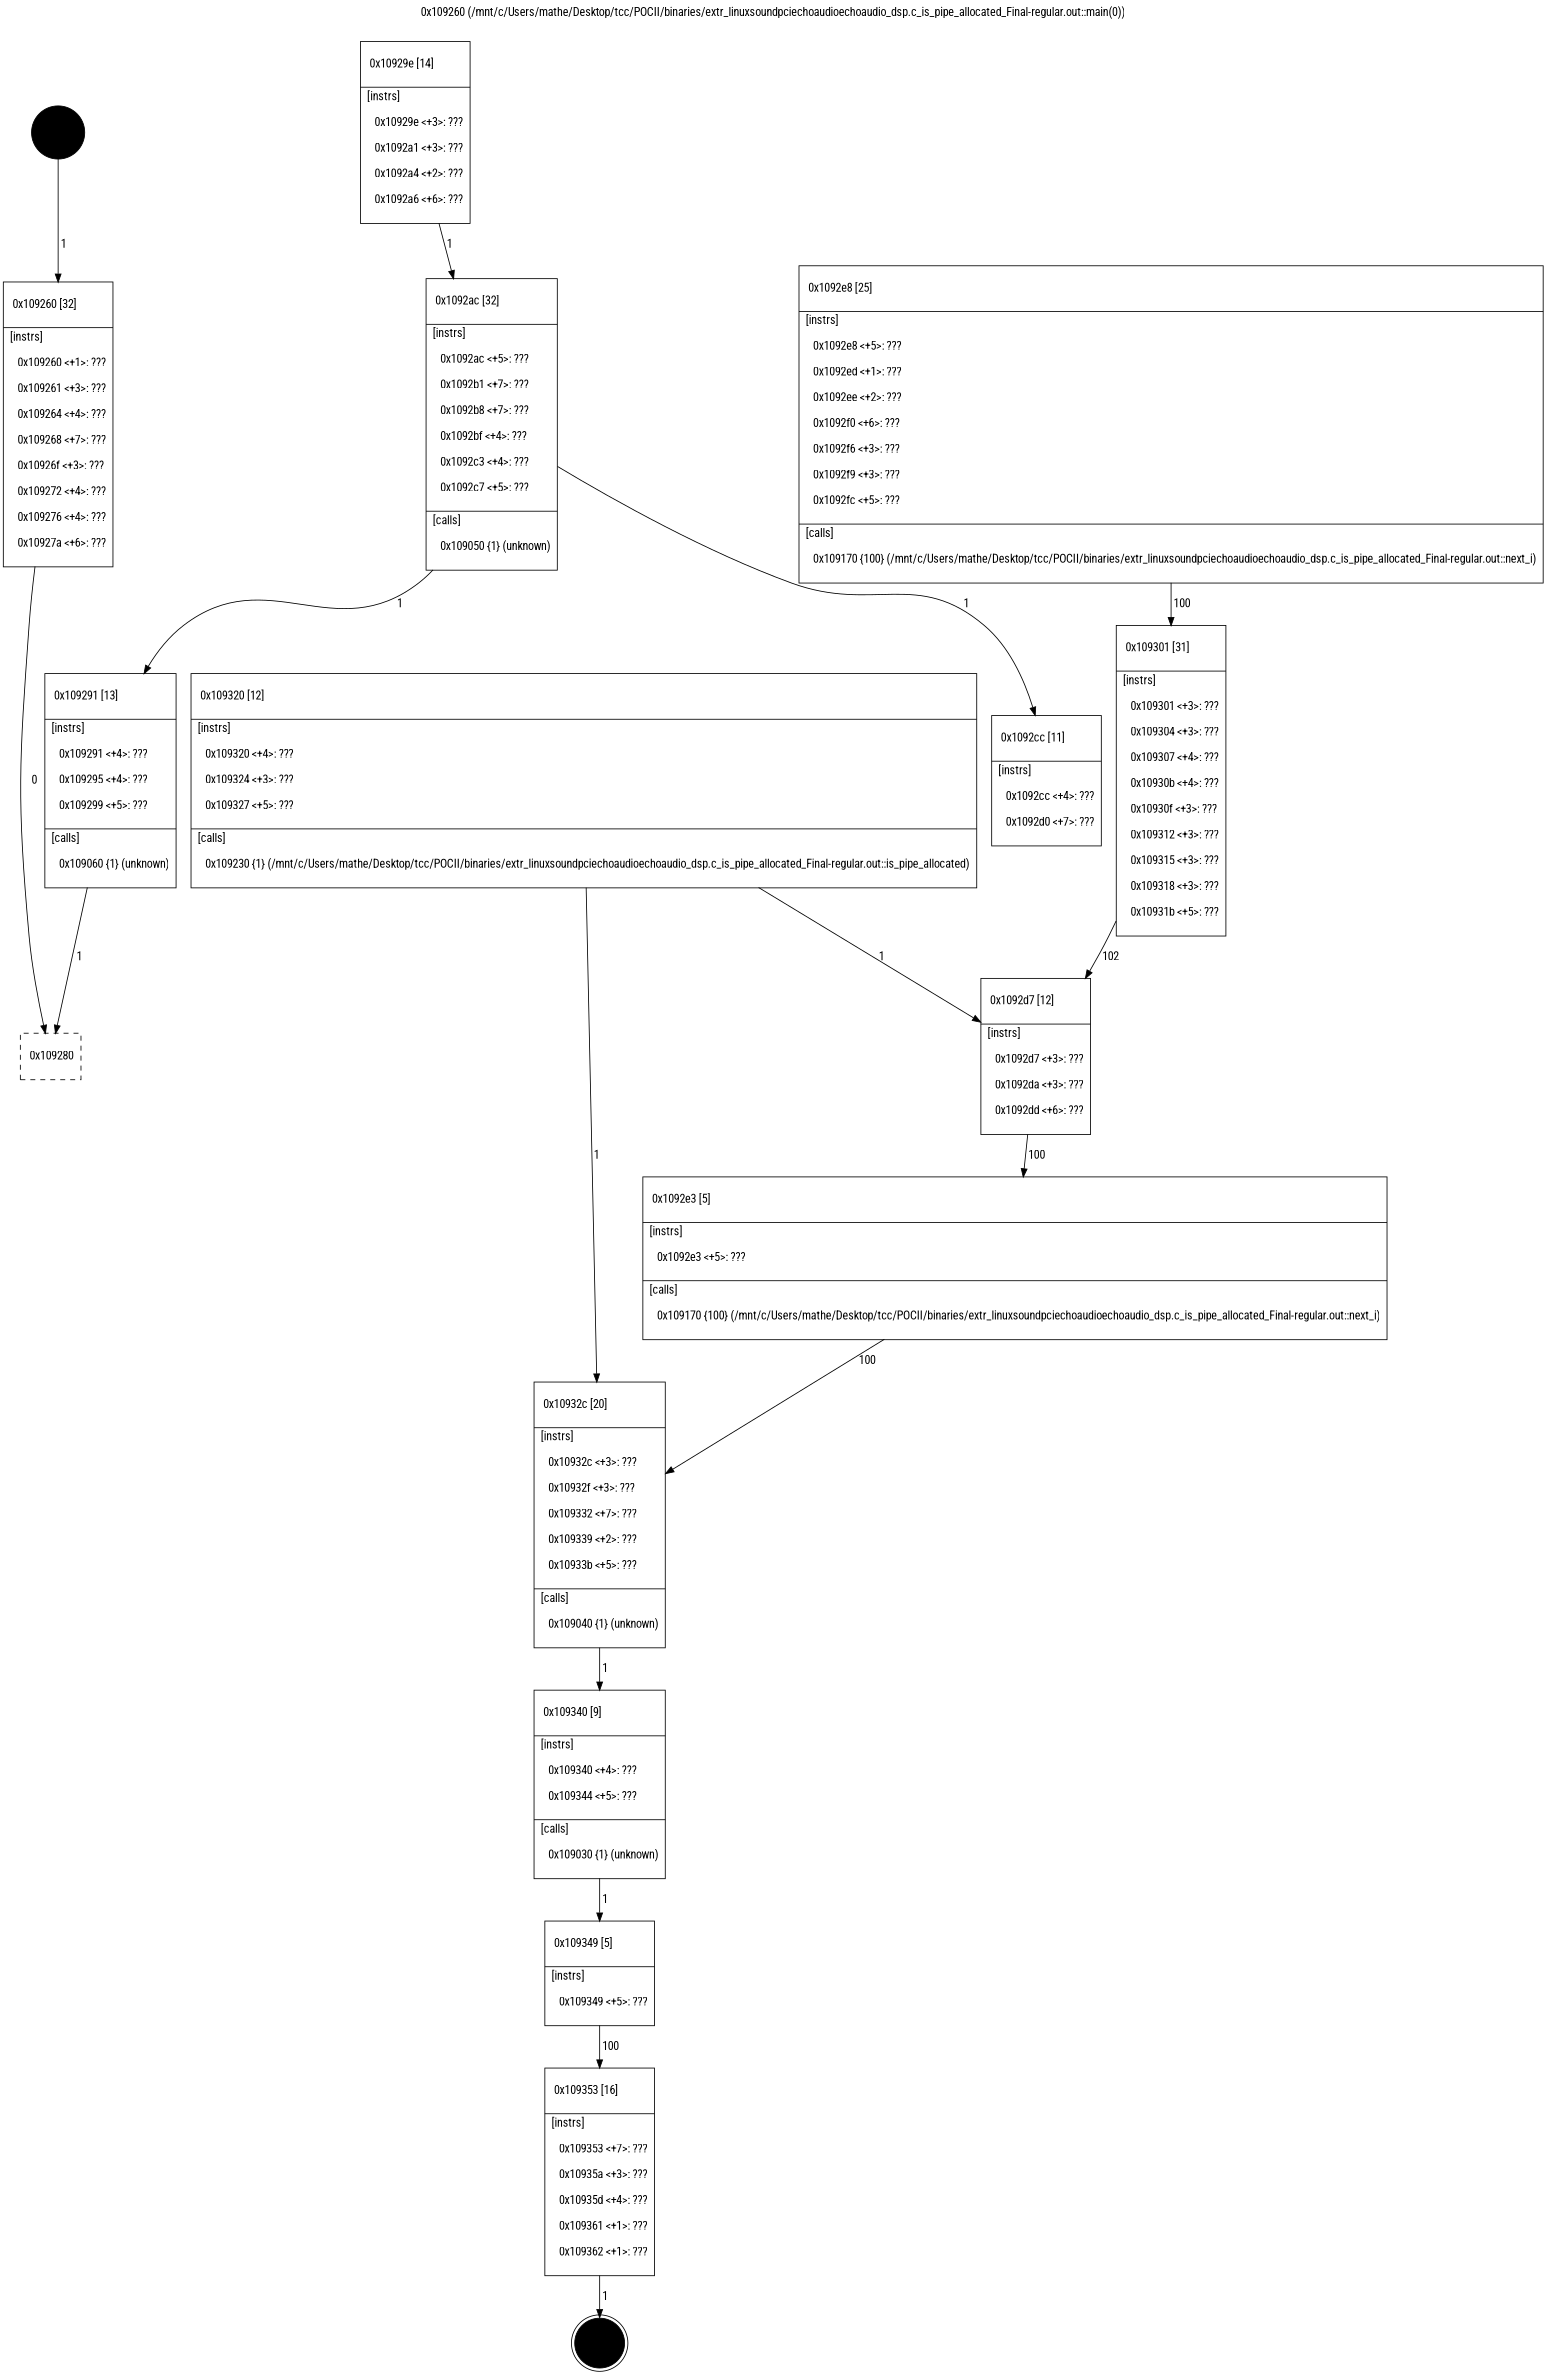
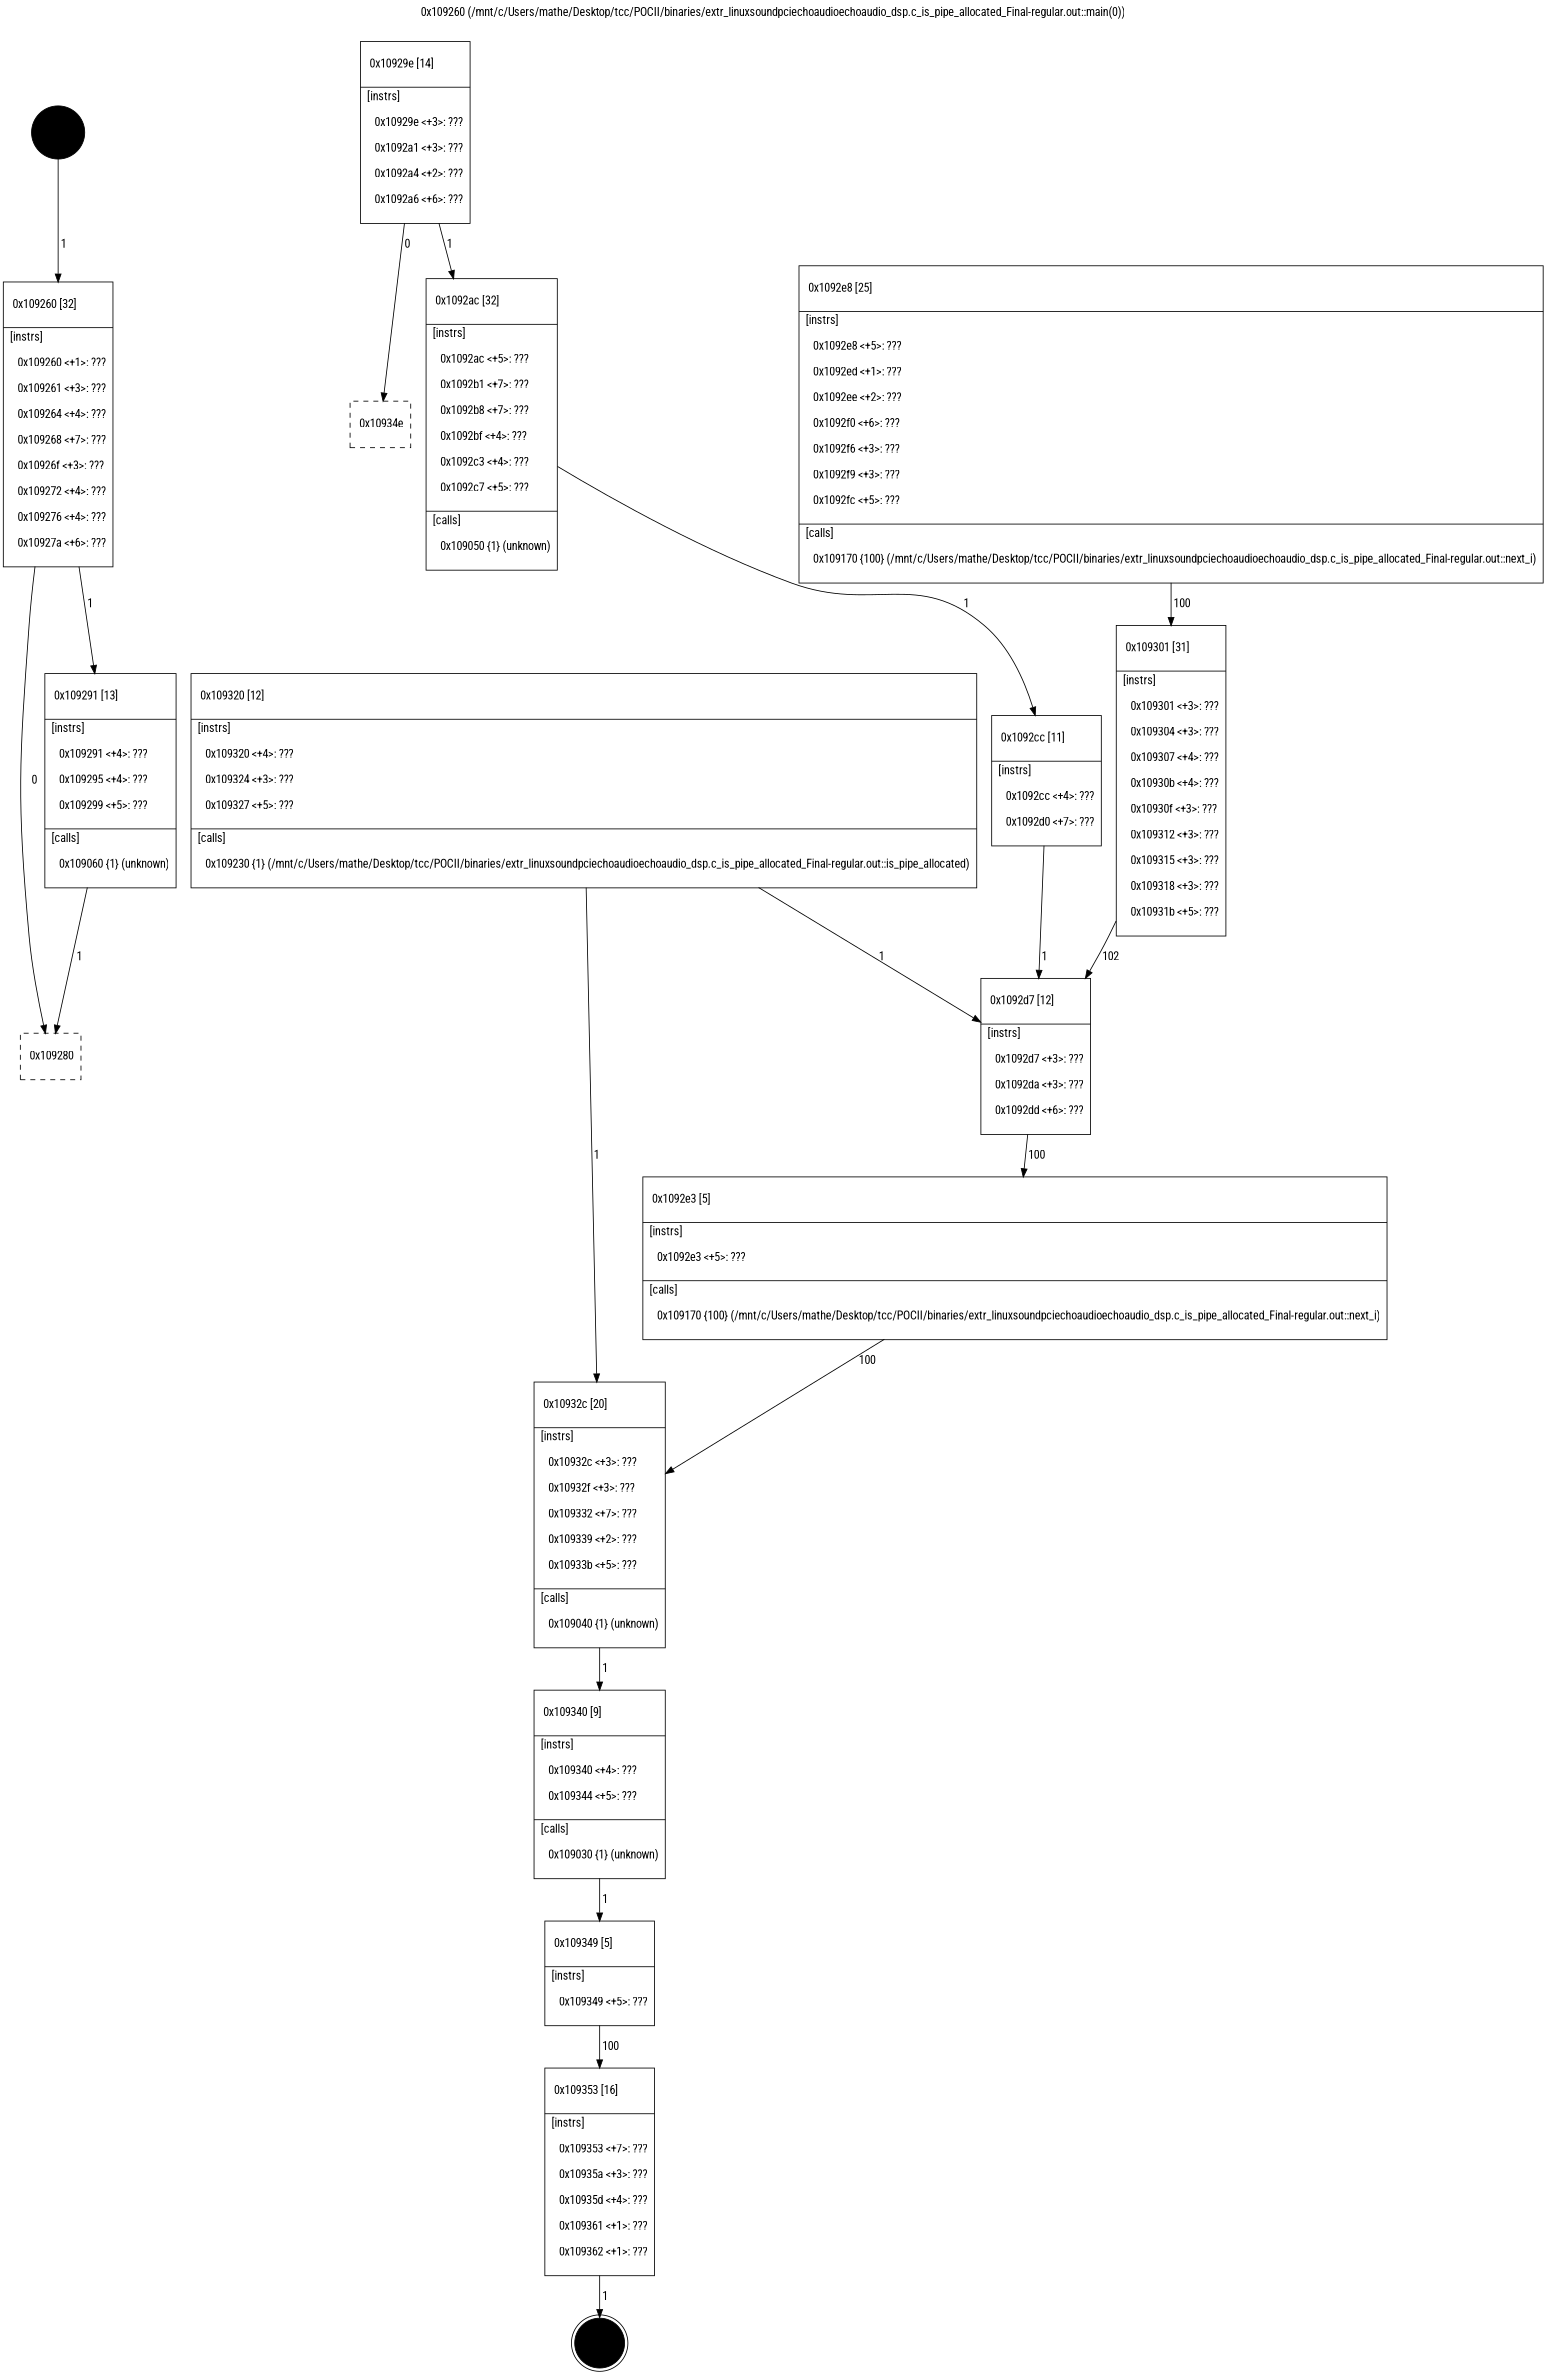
node "0x10934e": added
edge "0x1092ac [32]" -> "0x109291 [13]": now "0x109260 [32]" -> "0x109291 [13]"
edge "0x1092cc [11]" -> "0x1092d7 [12]": added, label "1"
